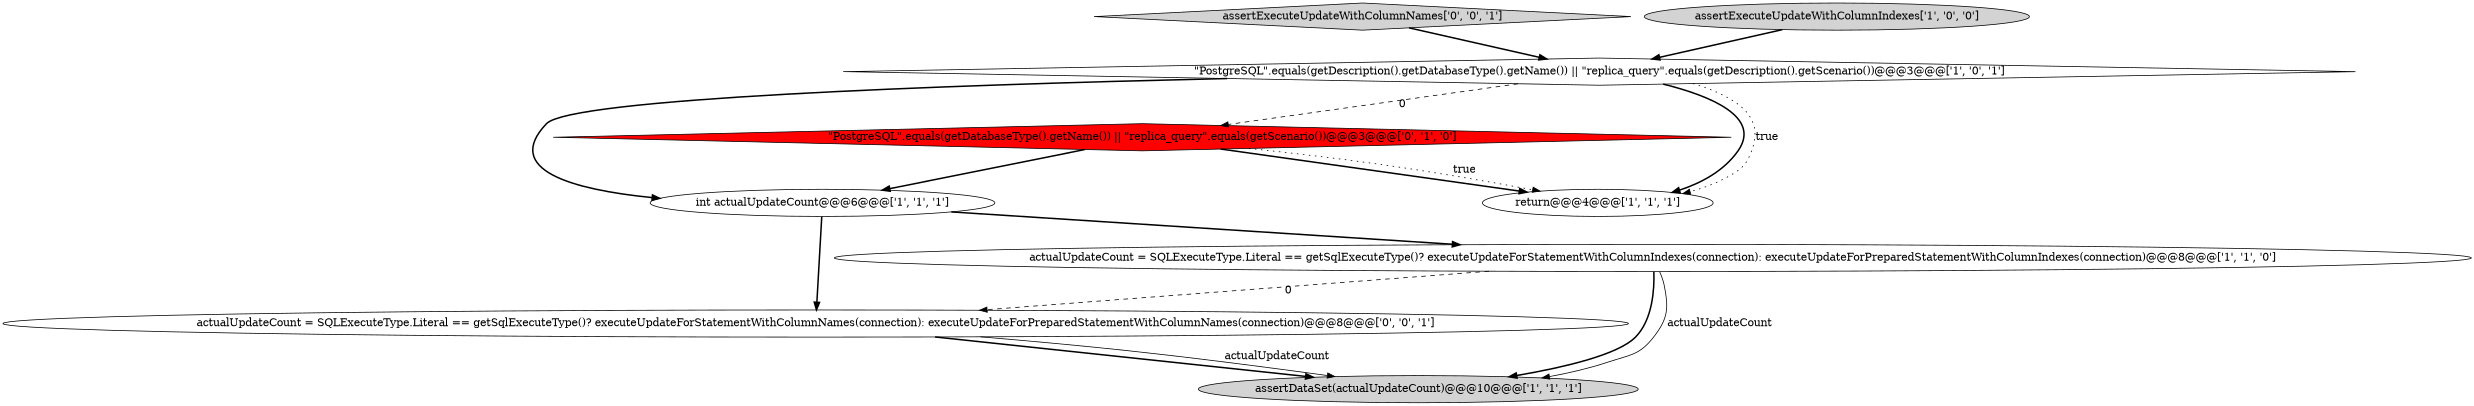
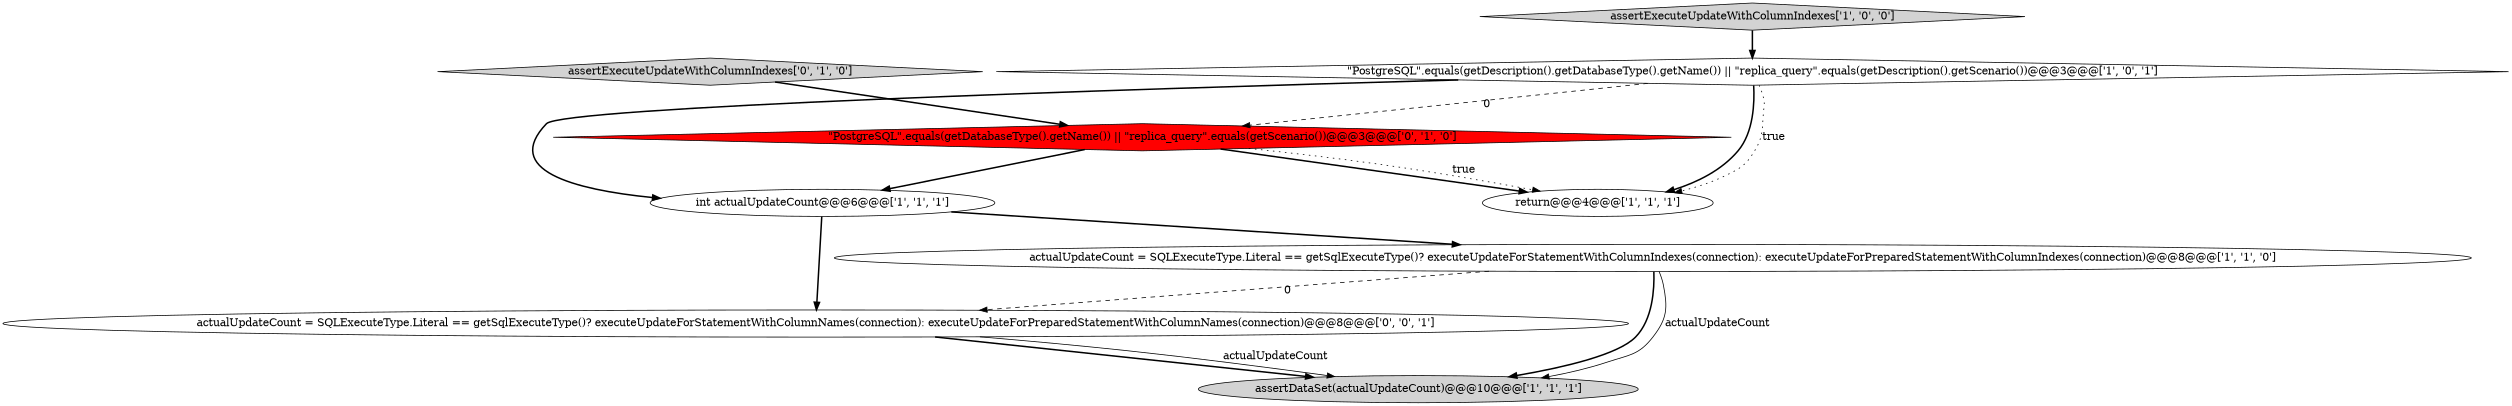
node "assertExecuteUpdateWithColumnNames['0', '0', '1']": removed
node "assertExecuteUpdateWithColumnIndexes['1', '0', '0']": shape ellipse -> diamond
node "assertExecuteUpdateWithColumnIndexes['0', '1', '0']": added
